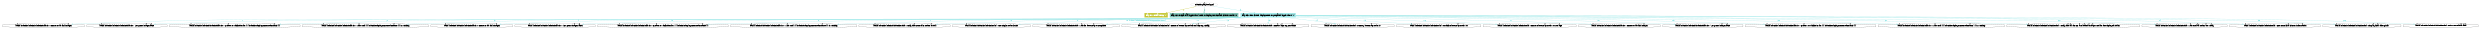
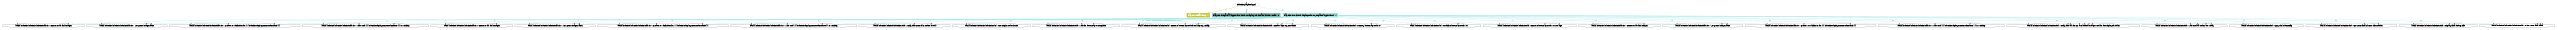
node "[task] kubeinit.kubeinit.kubeinit_okd : Copy the kubeconfig": added
